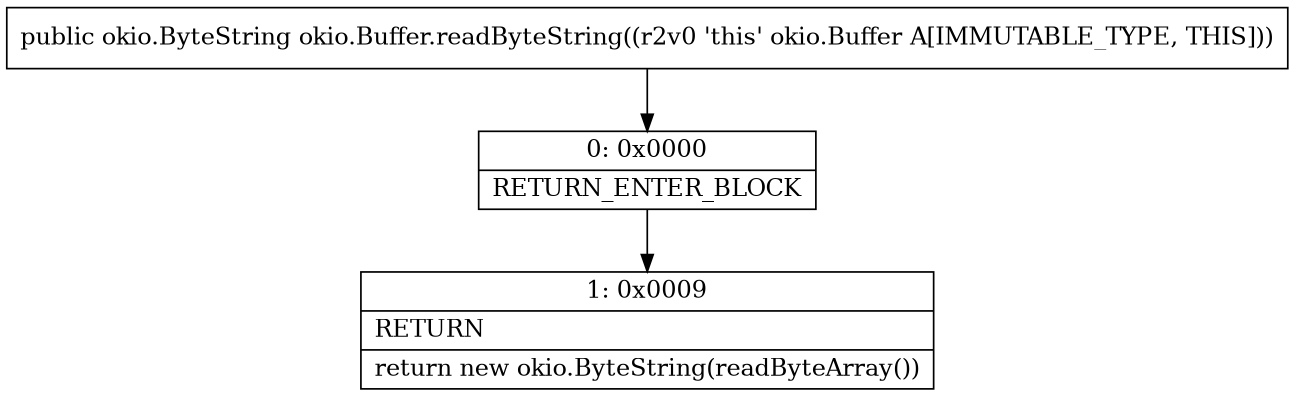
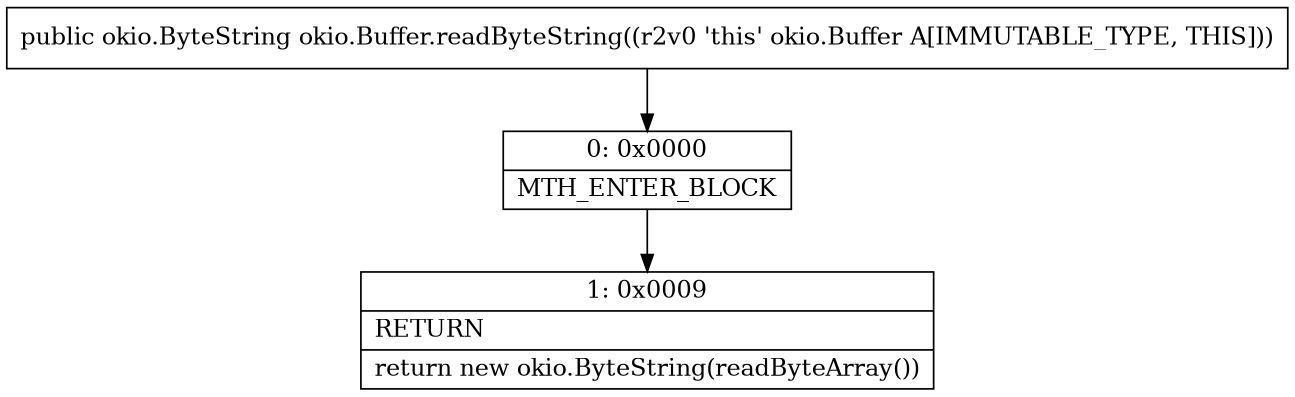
node "0: 0x0000": text "RETURN_ENTER_BLOCK" -> "MTH_ENTER_BLOCK"
